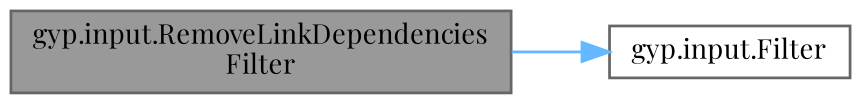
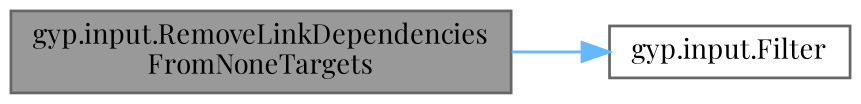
node "gyp.input.RemoveLinkDependencies Filter": label "gyp.input.RemoveLinkDependencies Filter" -> "gyp.input.RemoveLinkDependencies FromNoneTargets"
